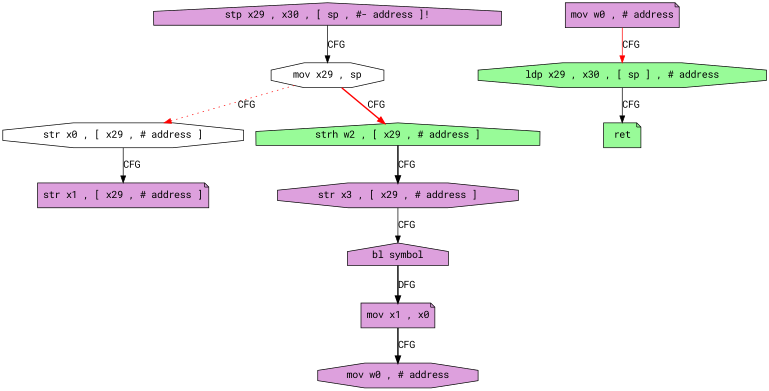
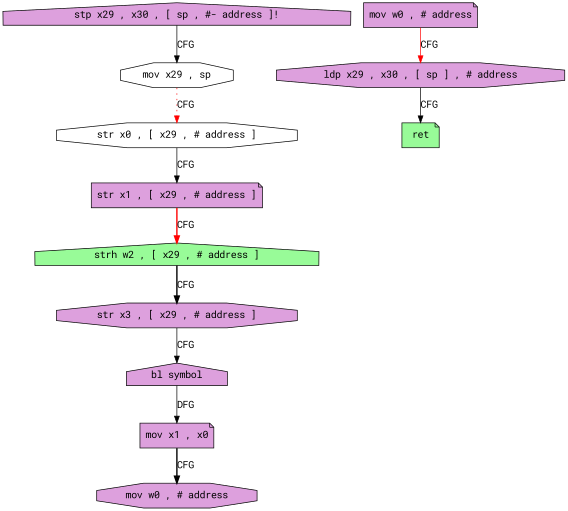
node "ldp x29 , x30 , [ sp ] , # address": fillcolor palegreen -> plum
edge "mov x29 , sp" -> "strh w2 , [ x29 , # address ]": now "str x1 , [ x29 , # address ]" -> "strh w2 , [ x29 , # address ]"
edge "bl symbol" -> "mov x1 , x0": style bold -> solid
